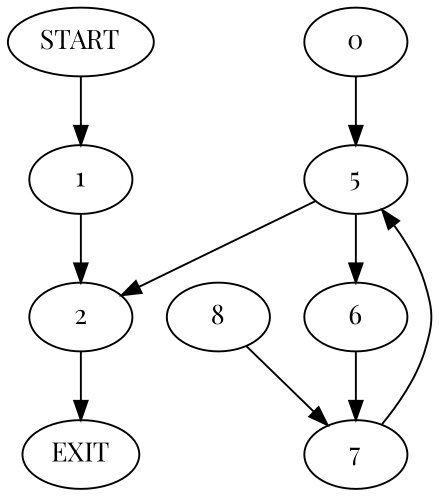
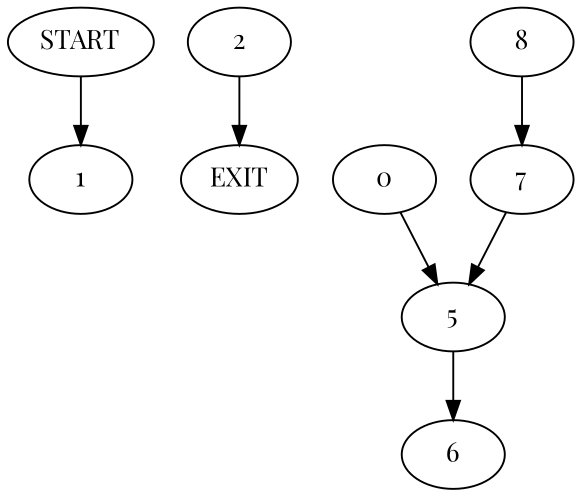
edge "1" -> "2": removed
edge "5" -> "2": removed
edge "6" -> "7": removed
